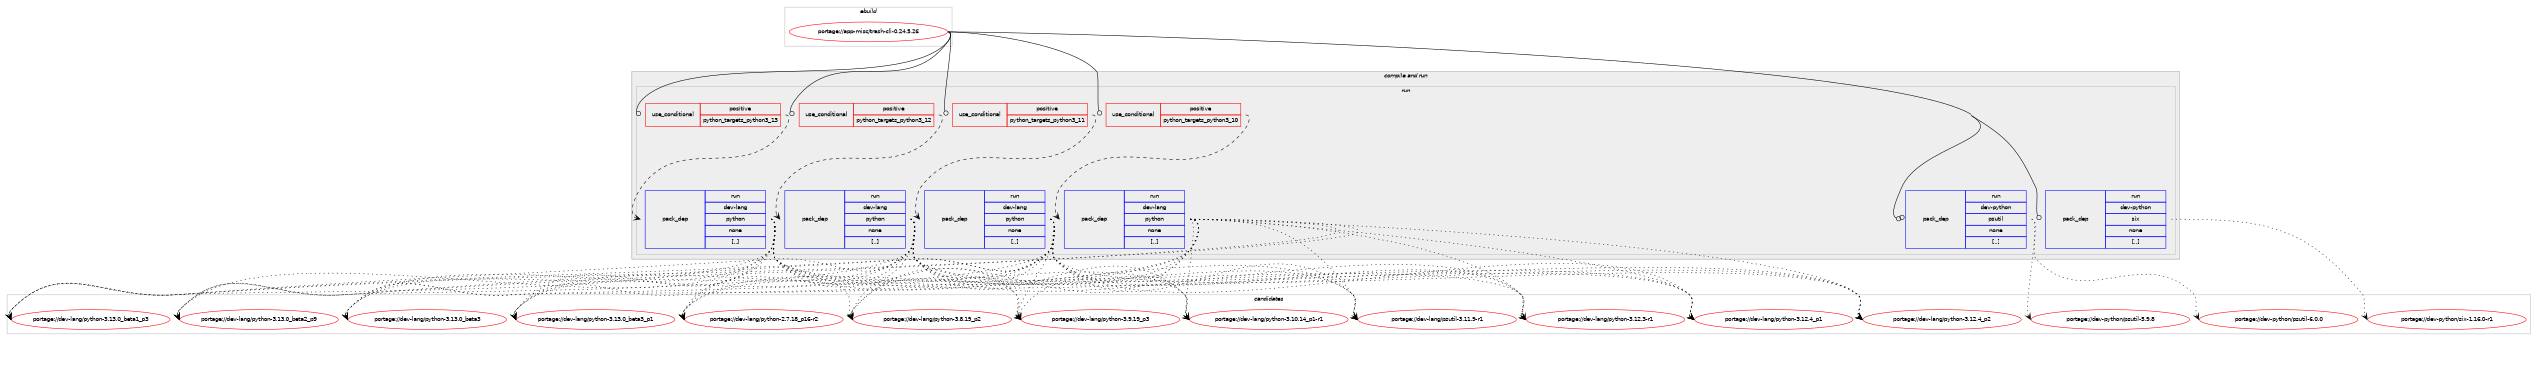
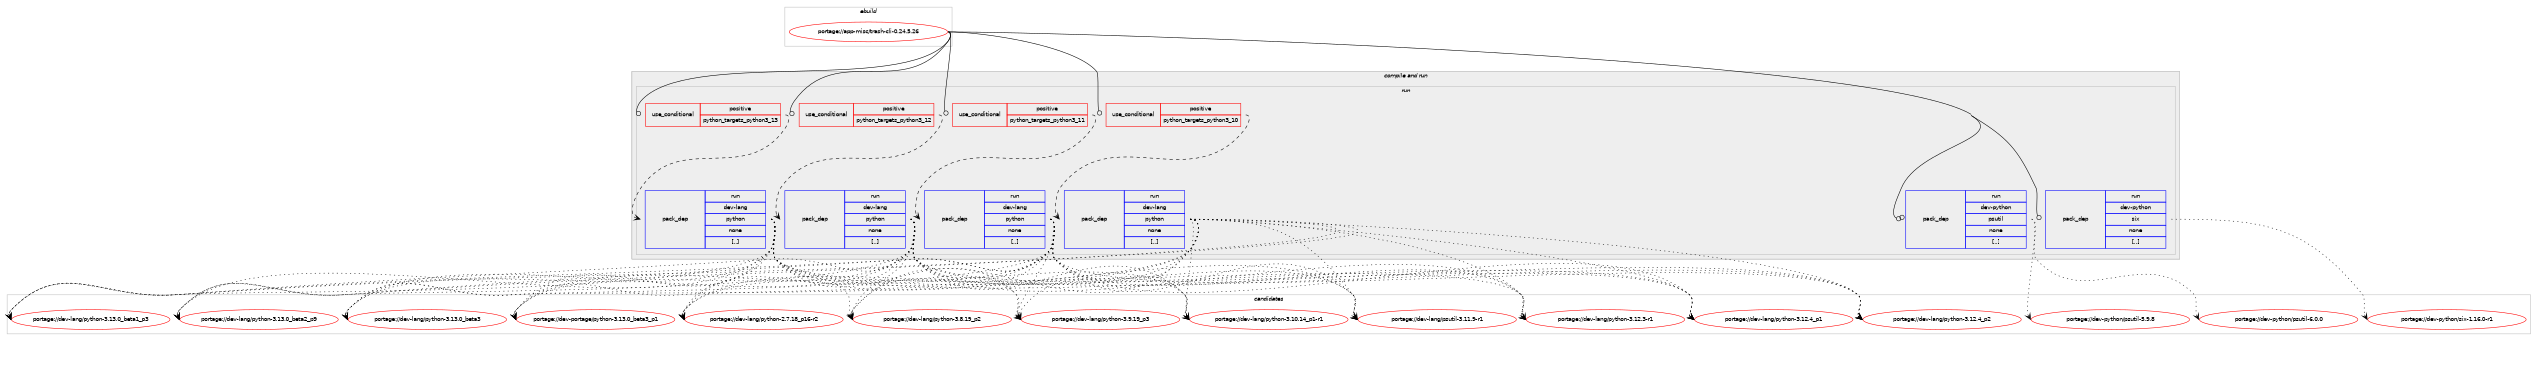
node "portage://dev-lang/python-3.13.0_beta3_p1": label "portage://dev-lang/python-3.13.0_beta3_p1" -> "portage://dev-portage/python-3.13.0_beta3_p1"
